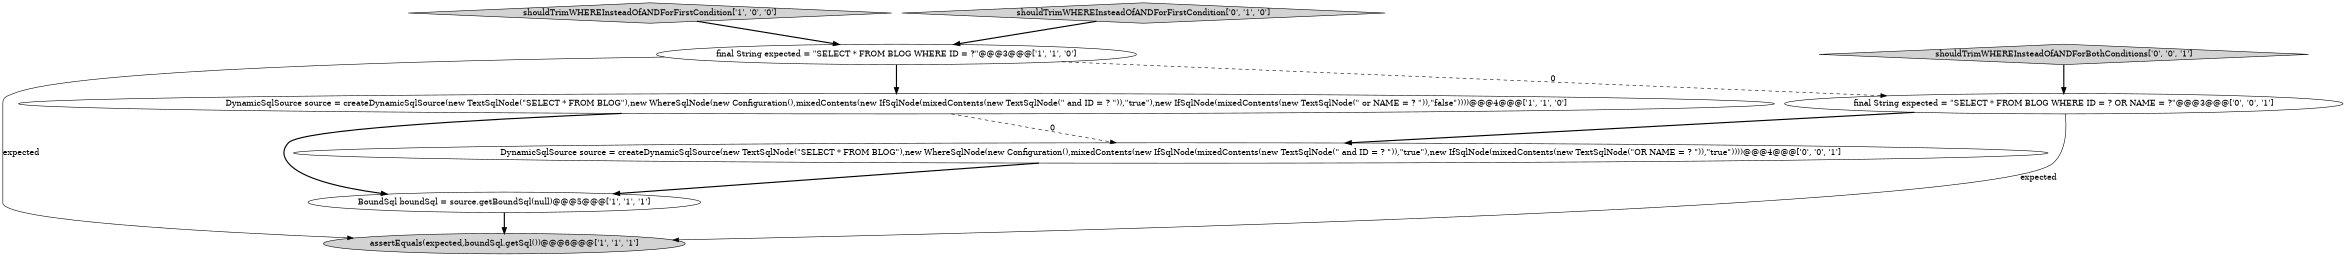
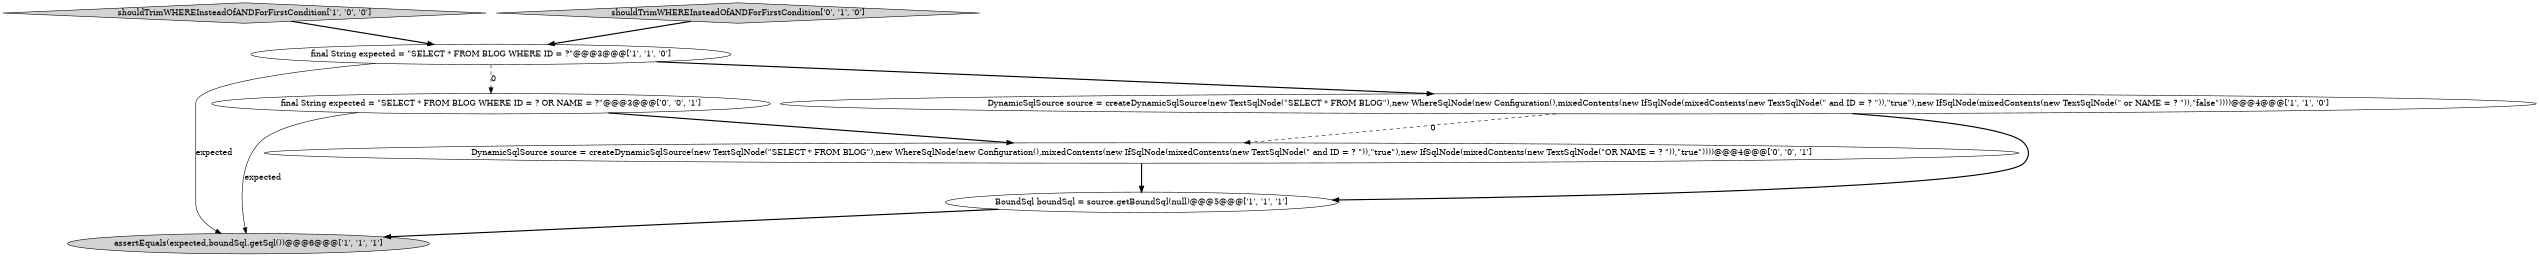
node "shouldTrimWHEREInsteadOfANDForBothConditions['0', '0', '1']": removed
